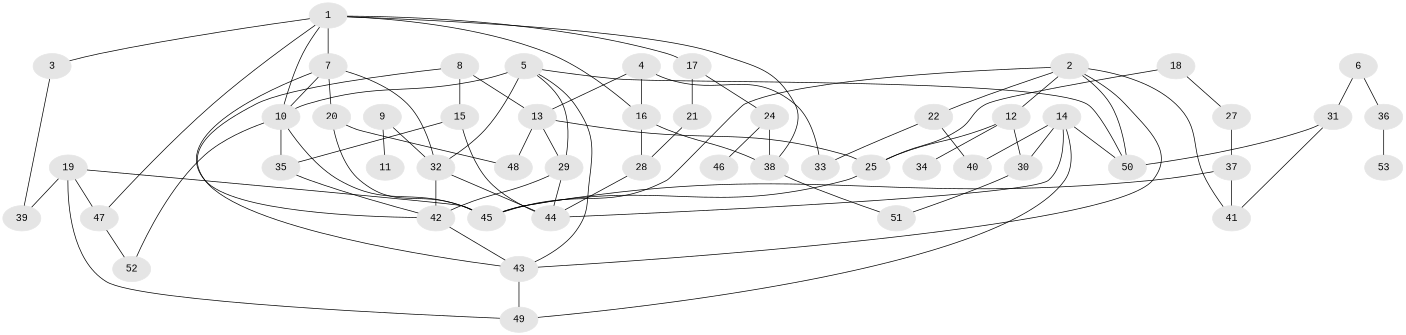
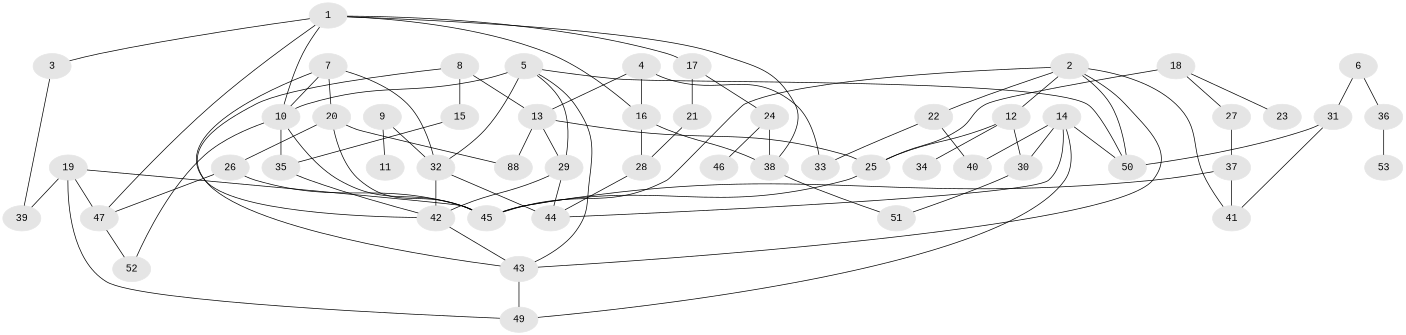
edge "1" -- "7": removed
node "23": added
node "26": added
node "48": label "48" -> "88"
edge "15" -- "44": removed
